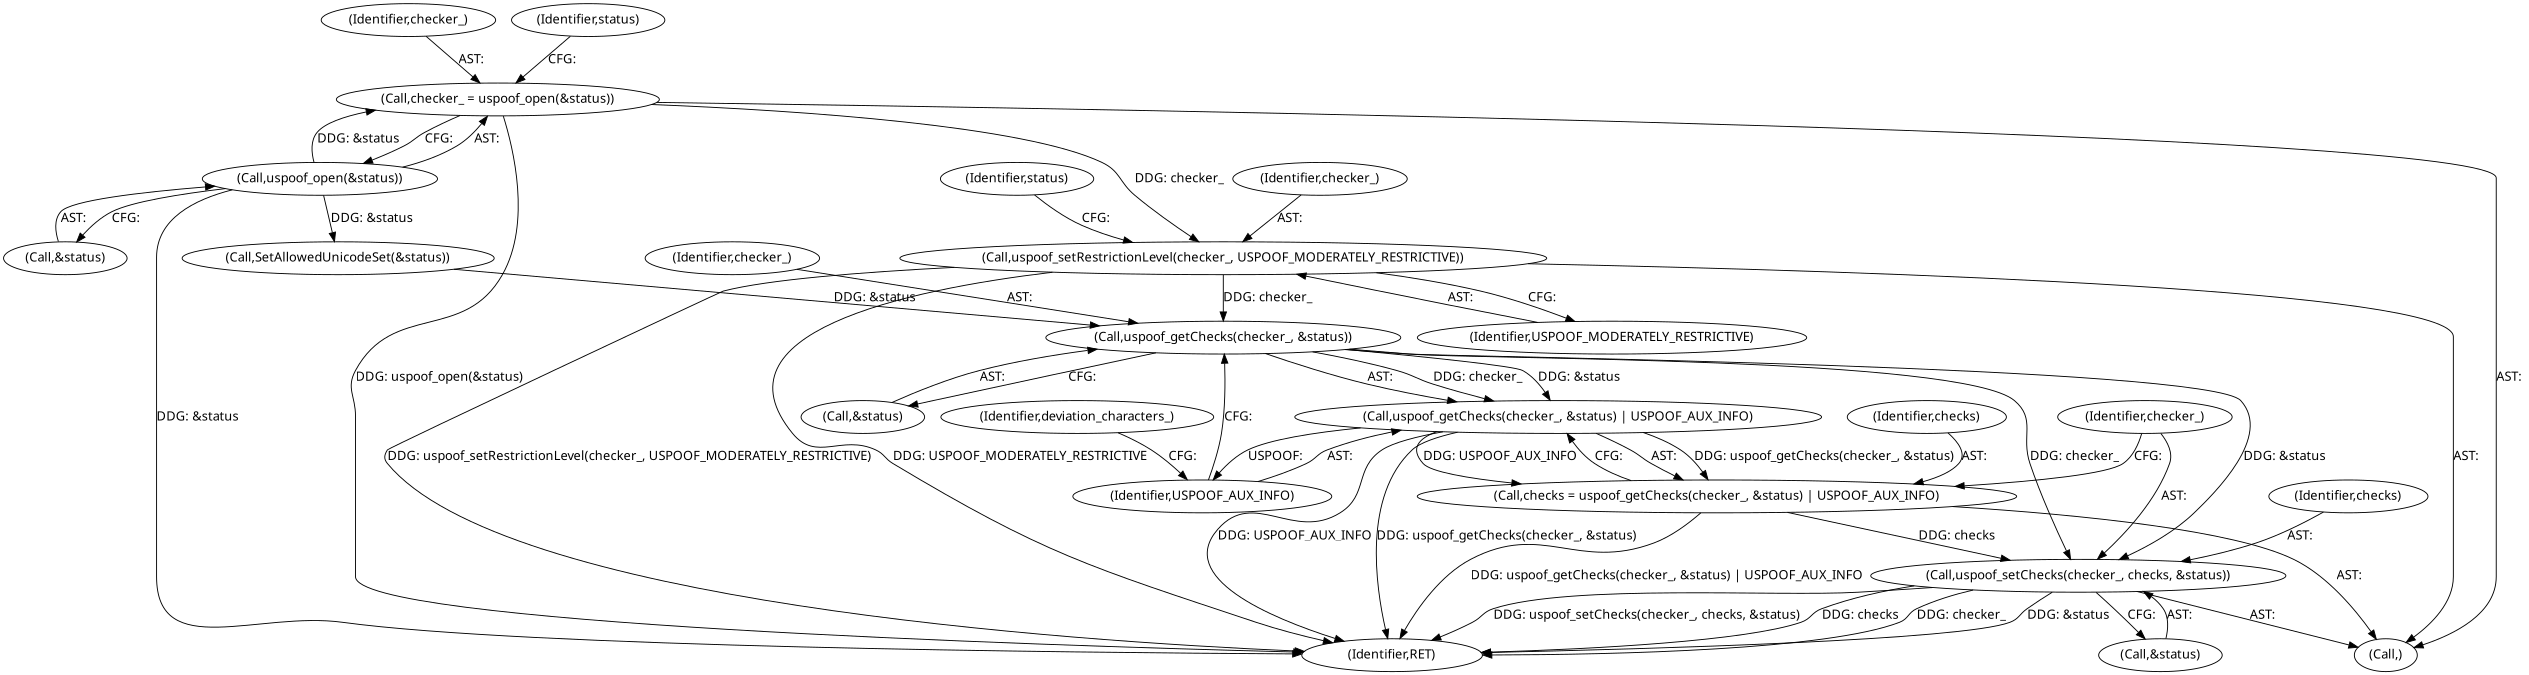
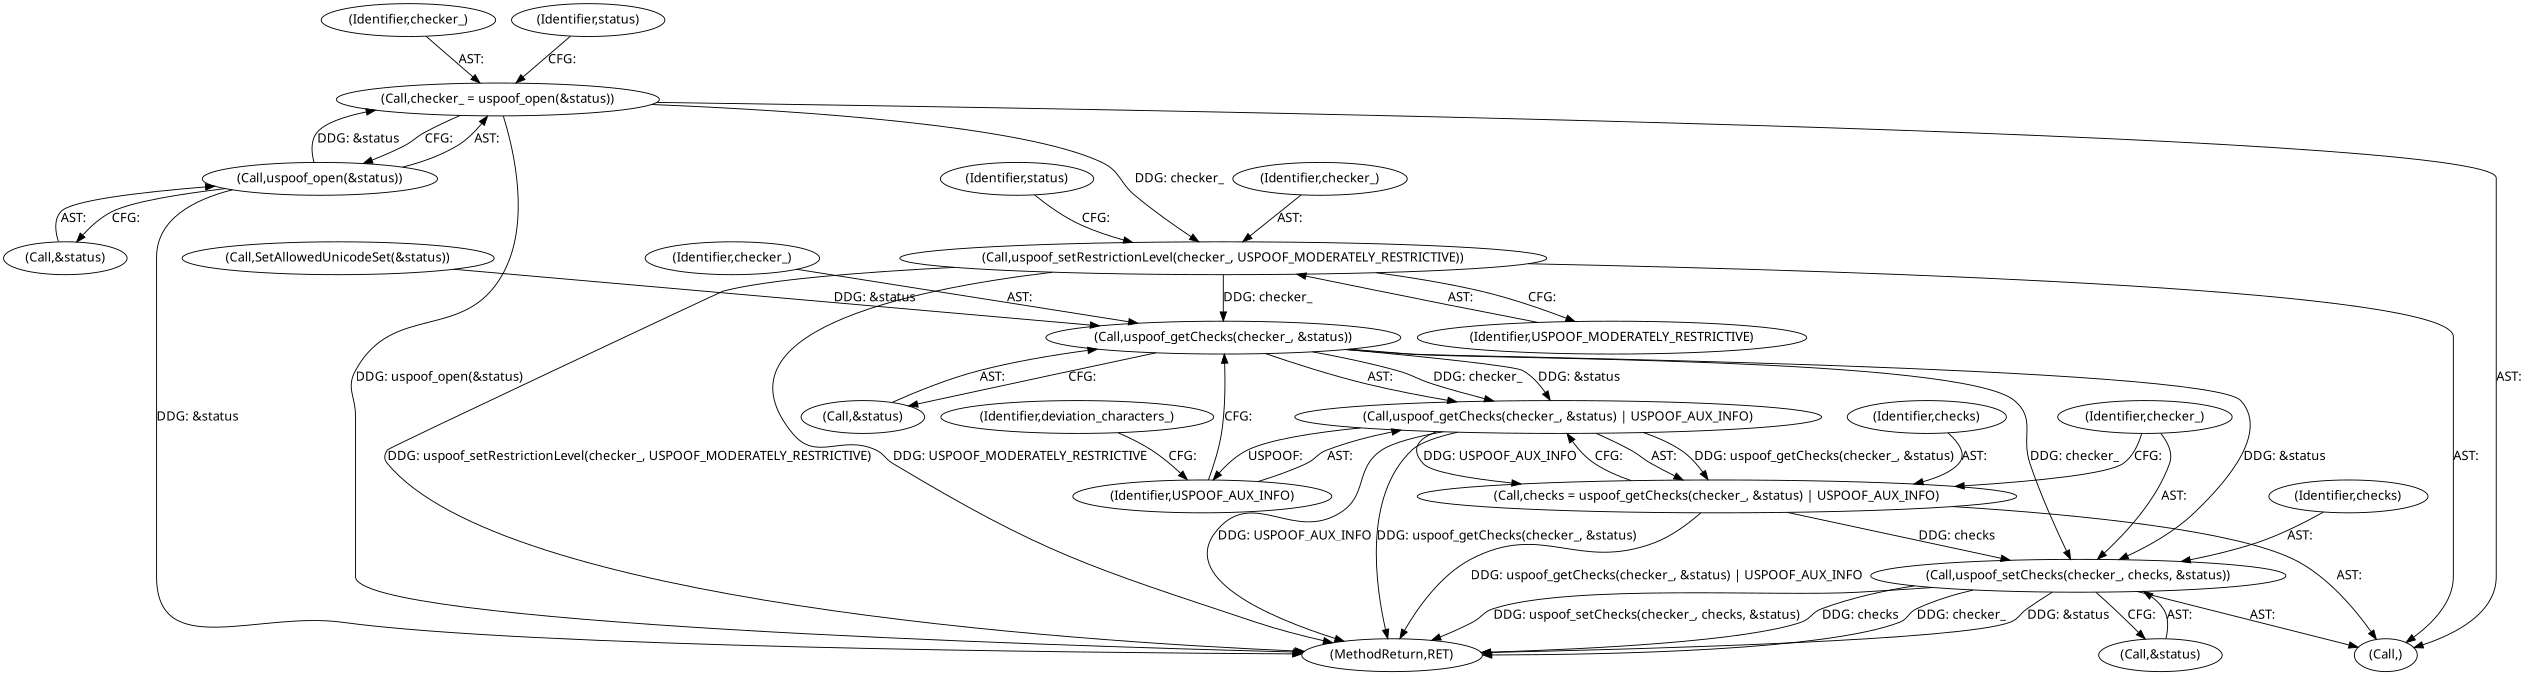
edge "(Call,uspoof_open(&status))" -> "(Call,SetAllowedUnicodeSet(&status))": removed, label "DDG: &status"
node "(Identifier,RET)": label "(Identifier,RET)" -> "(MethodReturn,RET)"
